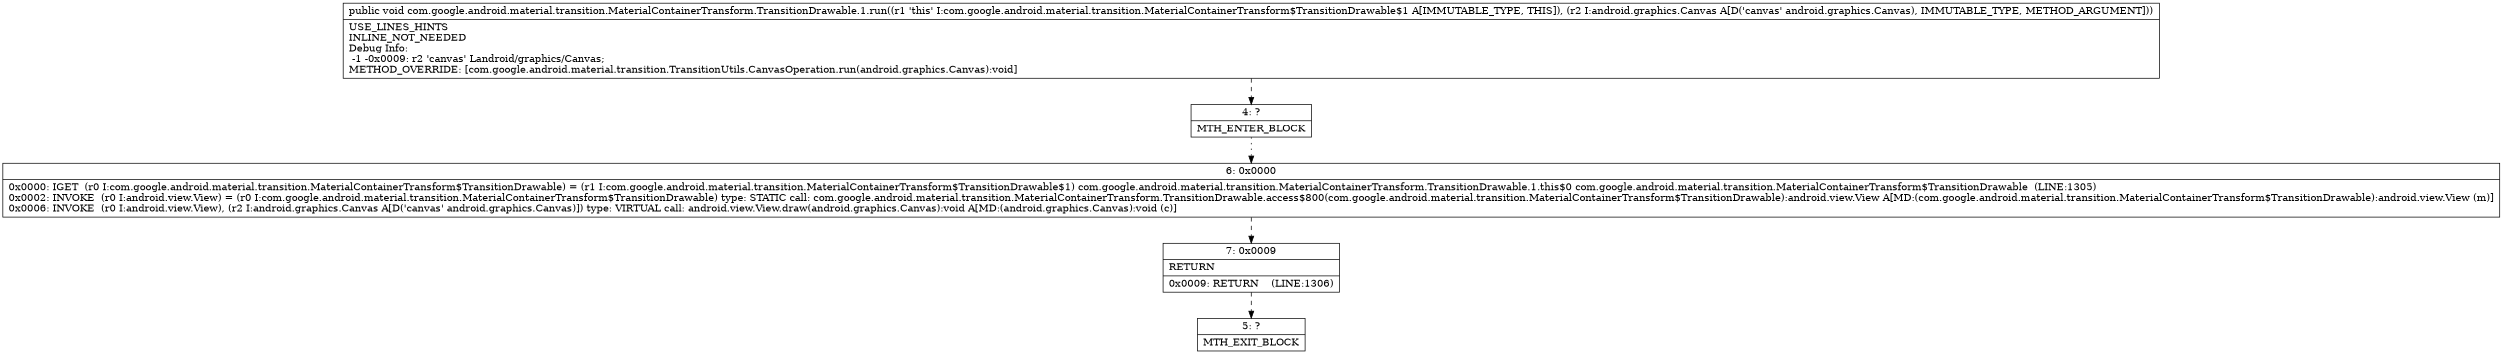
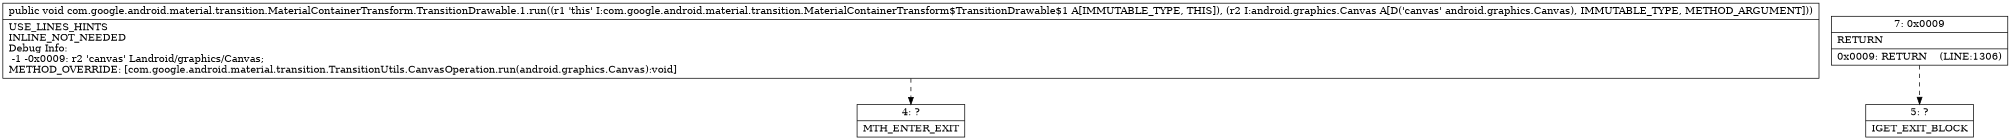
node "4: ?": text "MTH_ENTER_BLOCK" -> "MTH_ENTER_EXIT"
node "6: 0x0000": removed
node "5: ?": text "MTH_EXIT_BLOCK" -> "IGET_EXIT_BLOCK"
